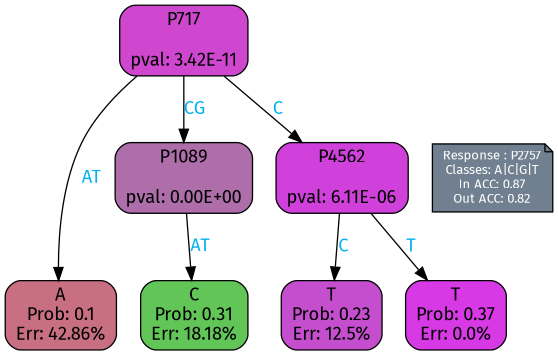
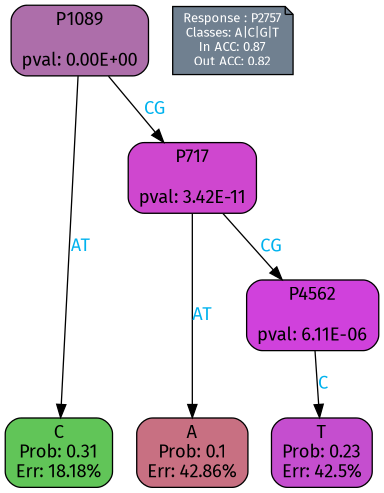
edge "P717 pval: 3.42E-11" -> "P1089 pval: 0.00E+00": reversed
edge "P717 pval: 3.42E-11" -> "P4562 pval: 6.11E-06": label "C" -> "CG"
node "T Prob: 0.23 Err: 12.5%": label "T Prob: 0.23 Err: 12.5%" -> "T Prob: 0.23 Err: 42.5%"
node "T Prob: 0.37 Err: 0.0%": removed
